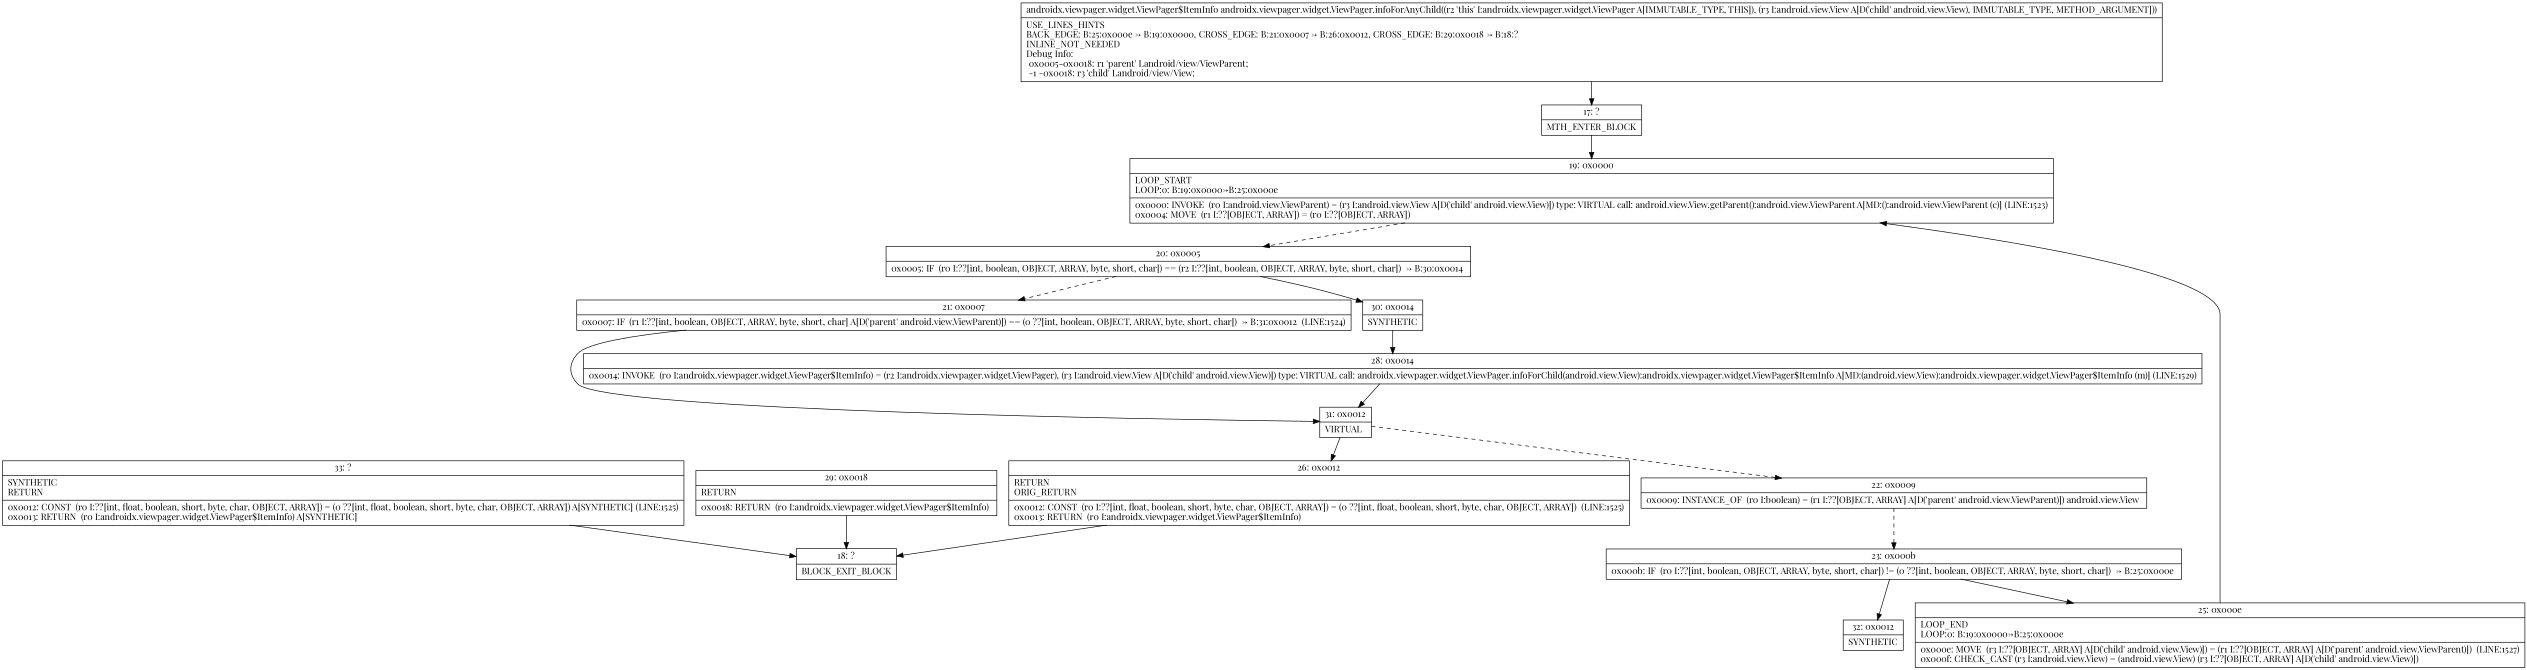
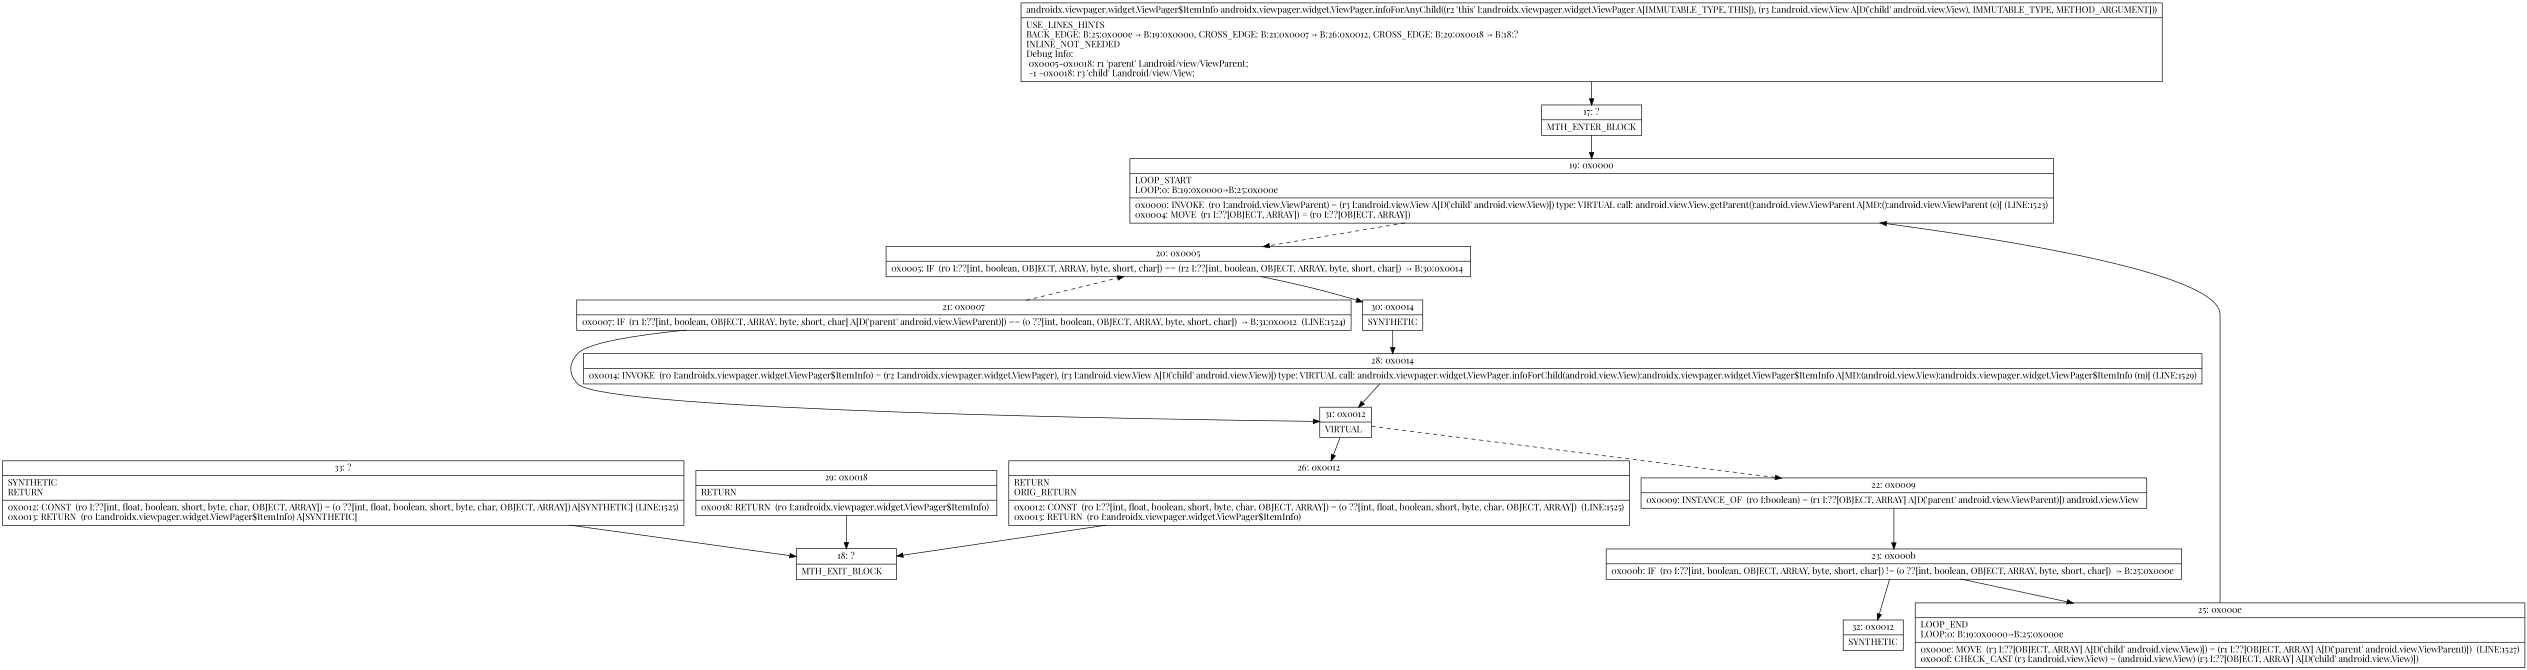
edge "20: 0x0005" -> "21: 0x0007": reversed
edge "22: 0x0009" -> "23: 0x000b": style dashed -> solid
node "18: ?": text "BLOCK_EXIT_BLOCK" -> "MTH_EXIT_BLOCK"
